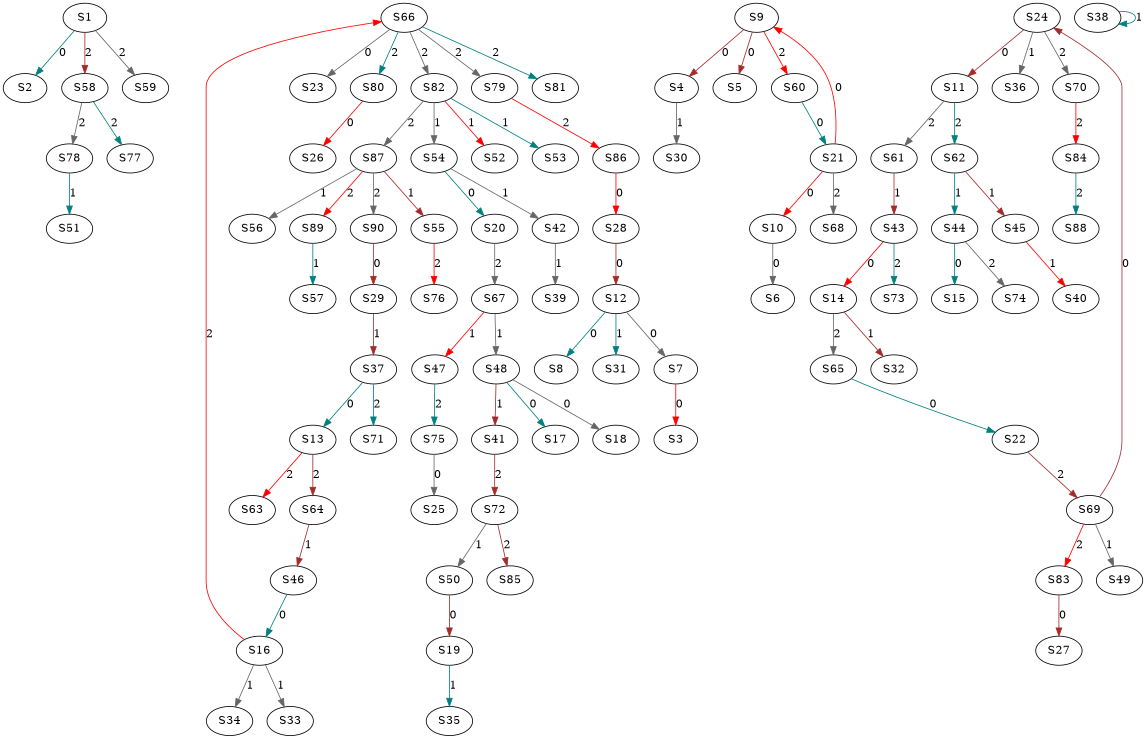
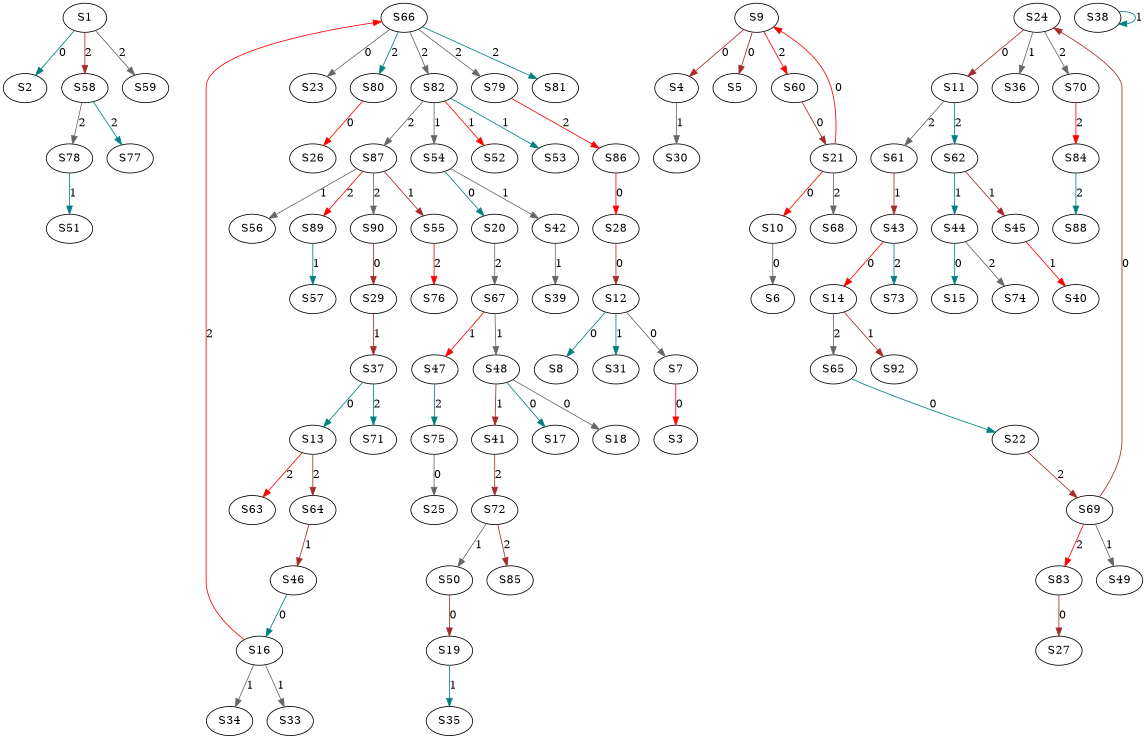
edge "S60" -> "S21": color teal -> brown
node "S32": label "S32" -> "S92"
